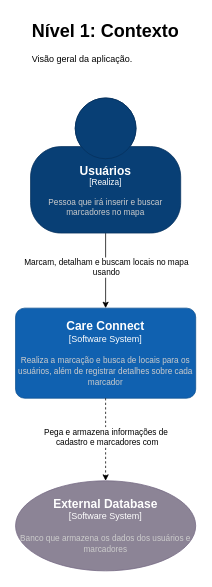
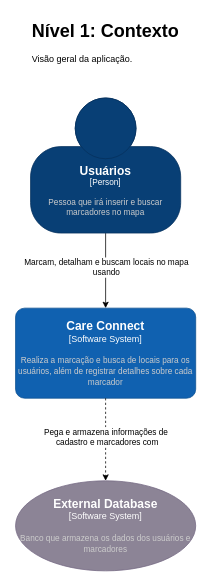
node "Usuários [Realiza] Pessoa que irá inserir e buscar marcadores no mapa": label "Usuários [Realiza] Pessoa que irá inserir e buscar marcadores no mapa" -> "Usuários [Person] Pessoa que irá inserir e buscar marcadores no mapa"
